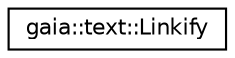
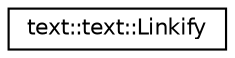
node "gaia::text::Linkify": label "gaia::text::Linkify" -> "text::text::Linkify"
